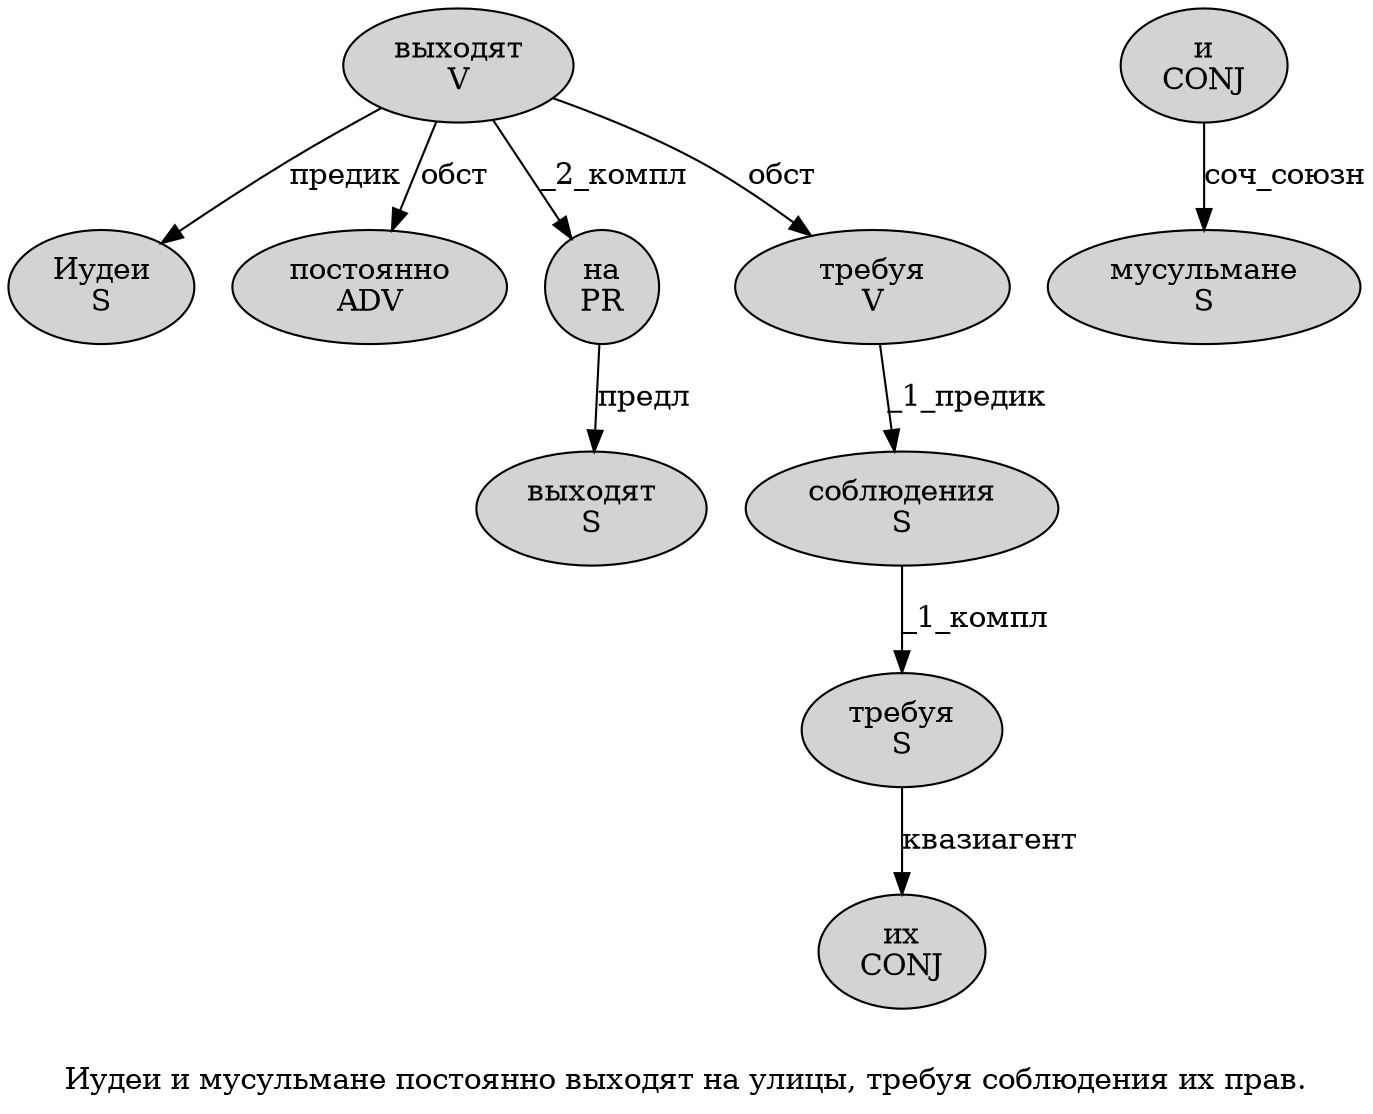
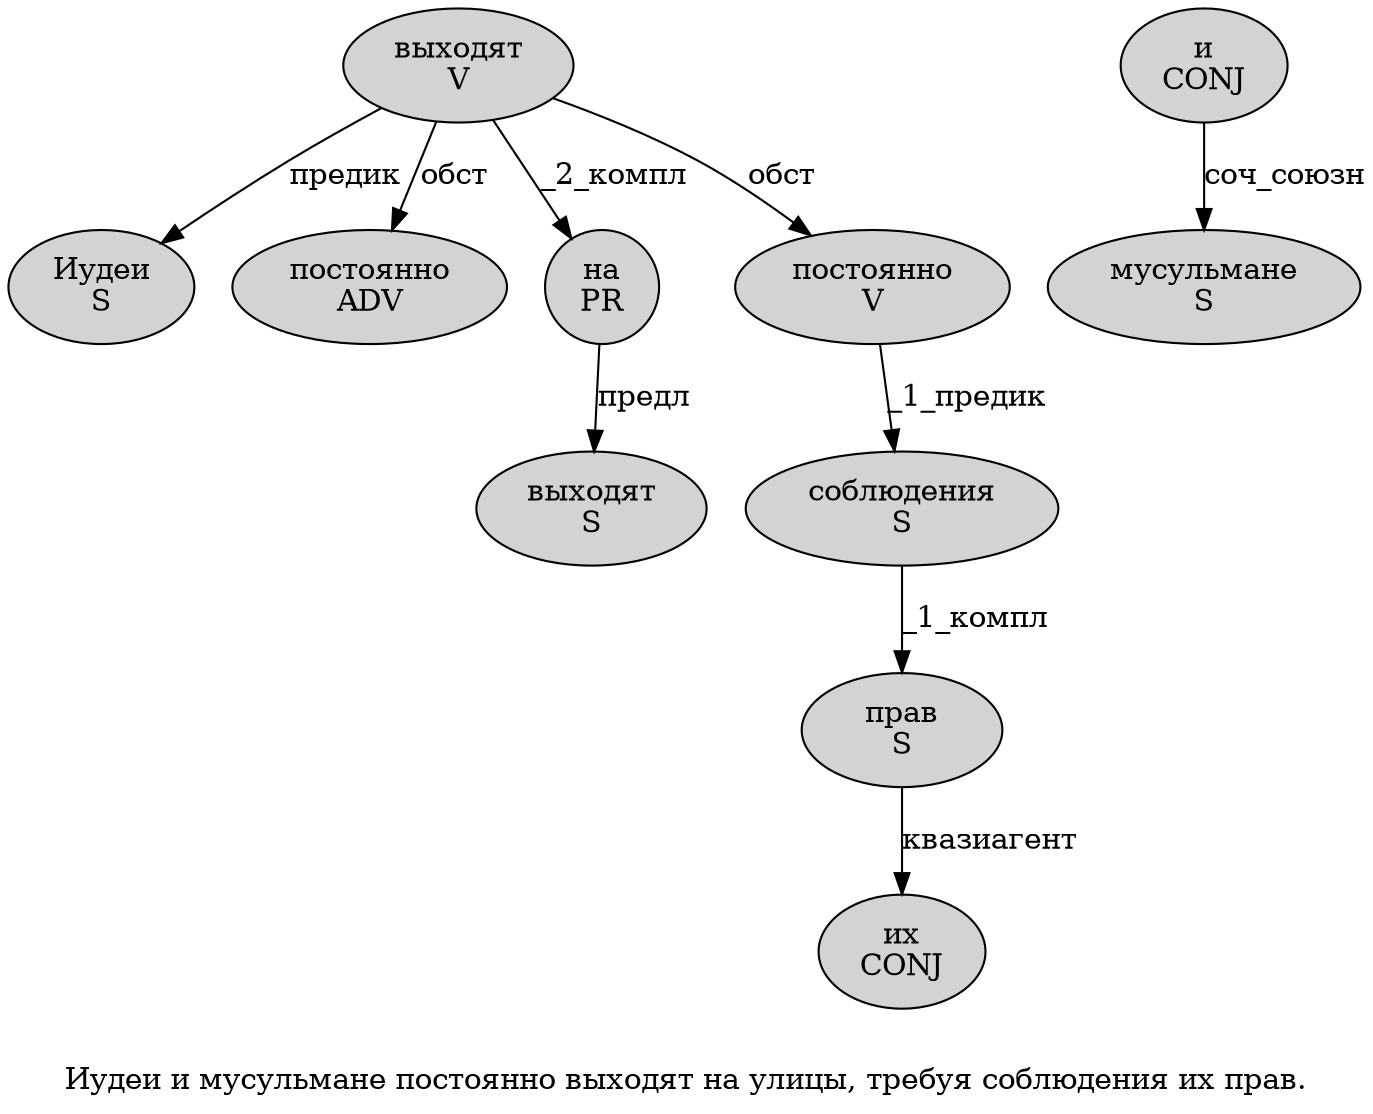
node "требуя V": label "требуя V" -> "постоянно V"
node "требуя S": label "требуя S" -> "прав S"
